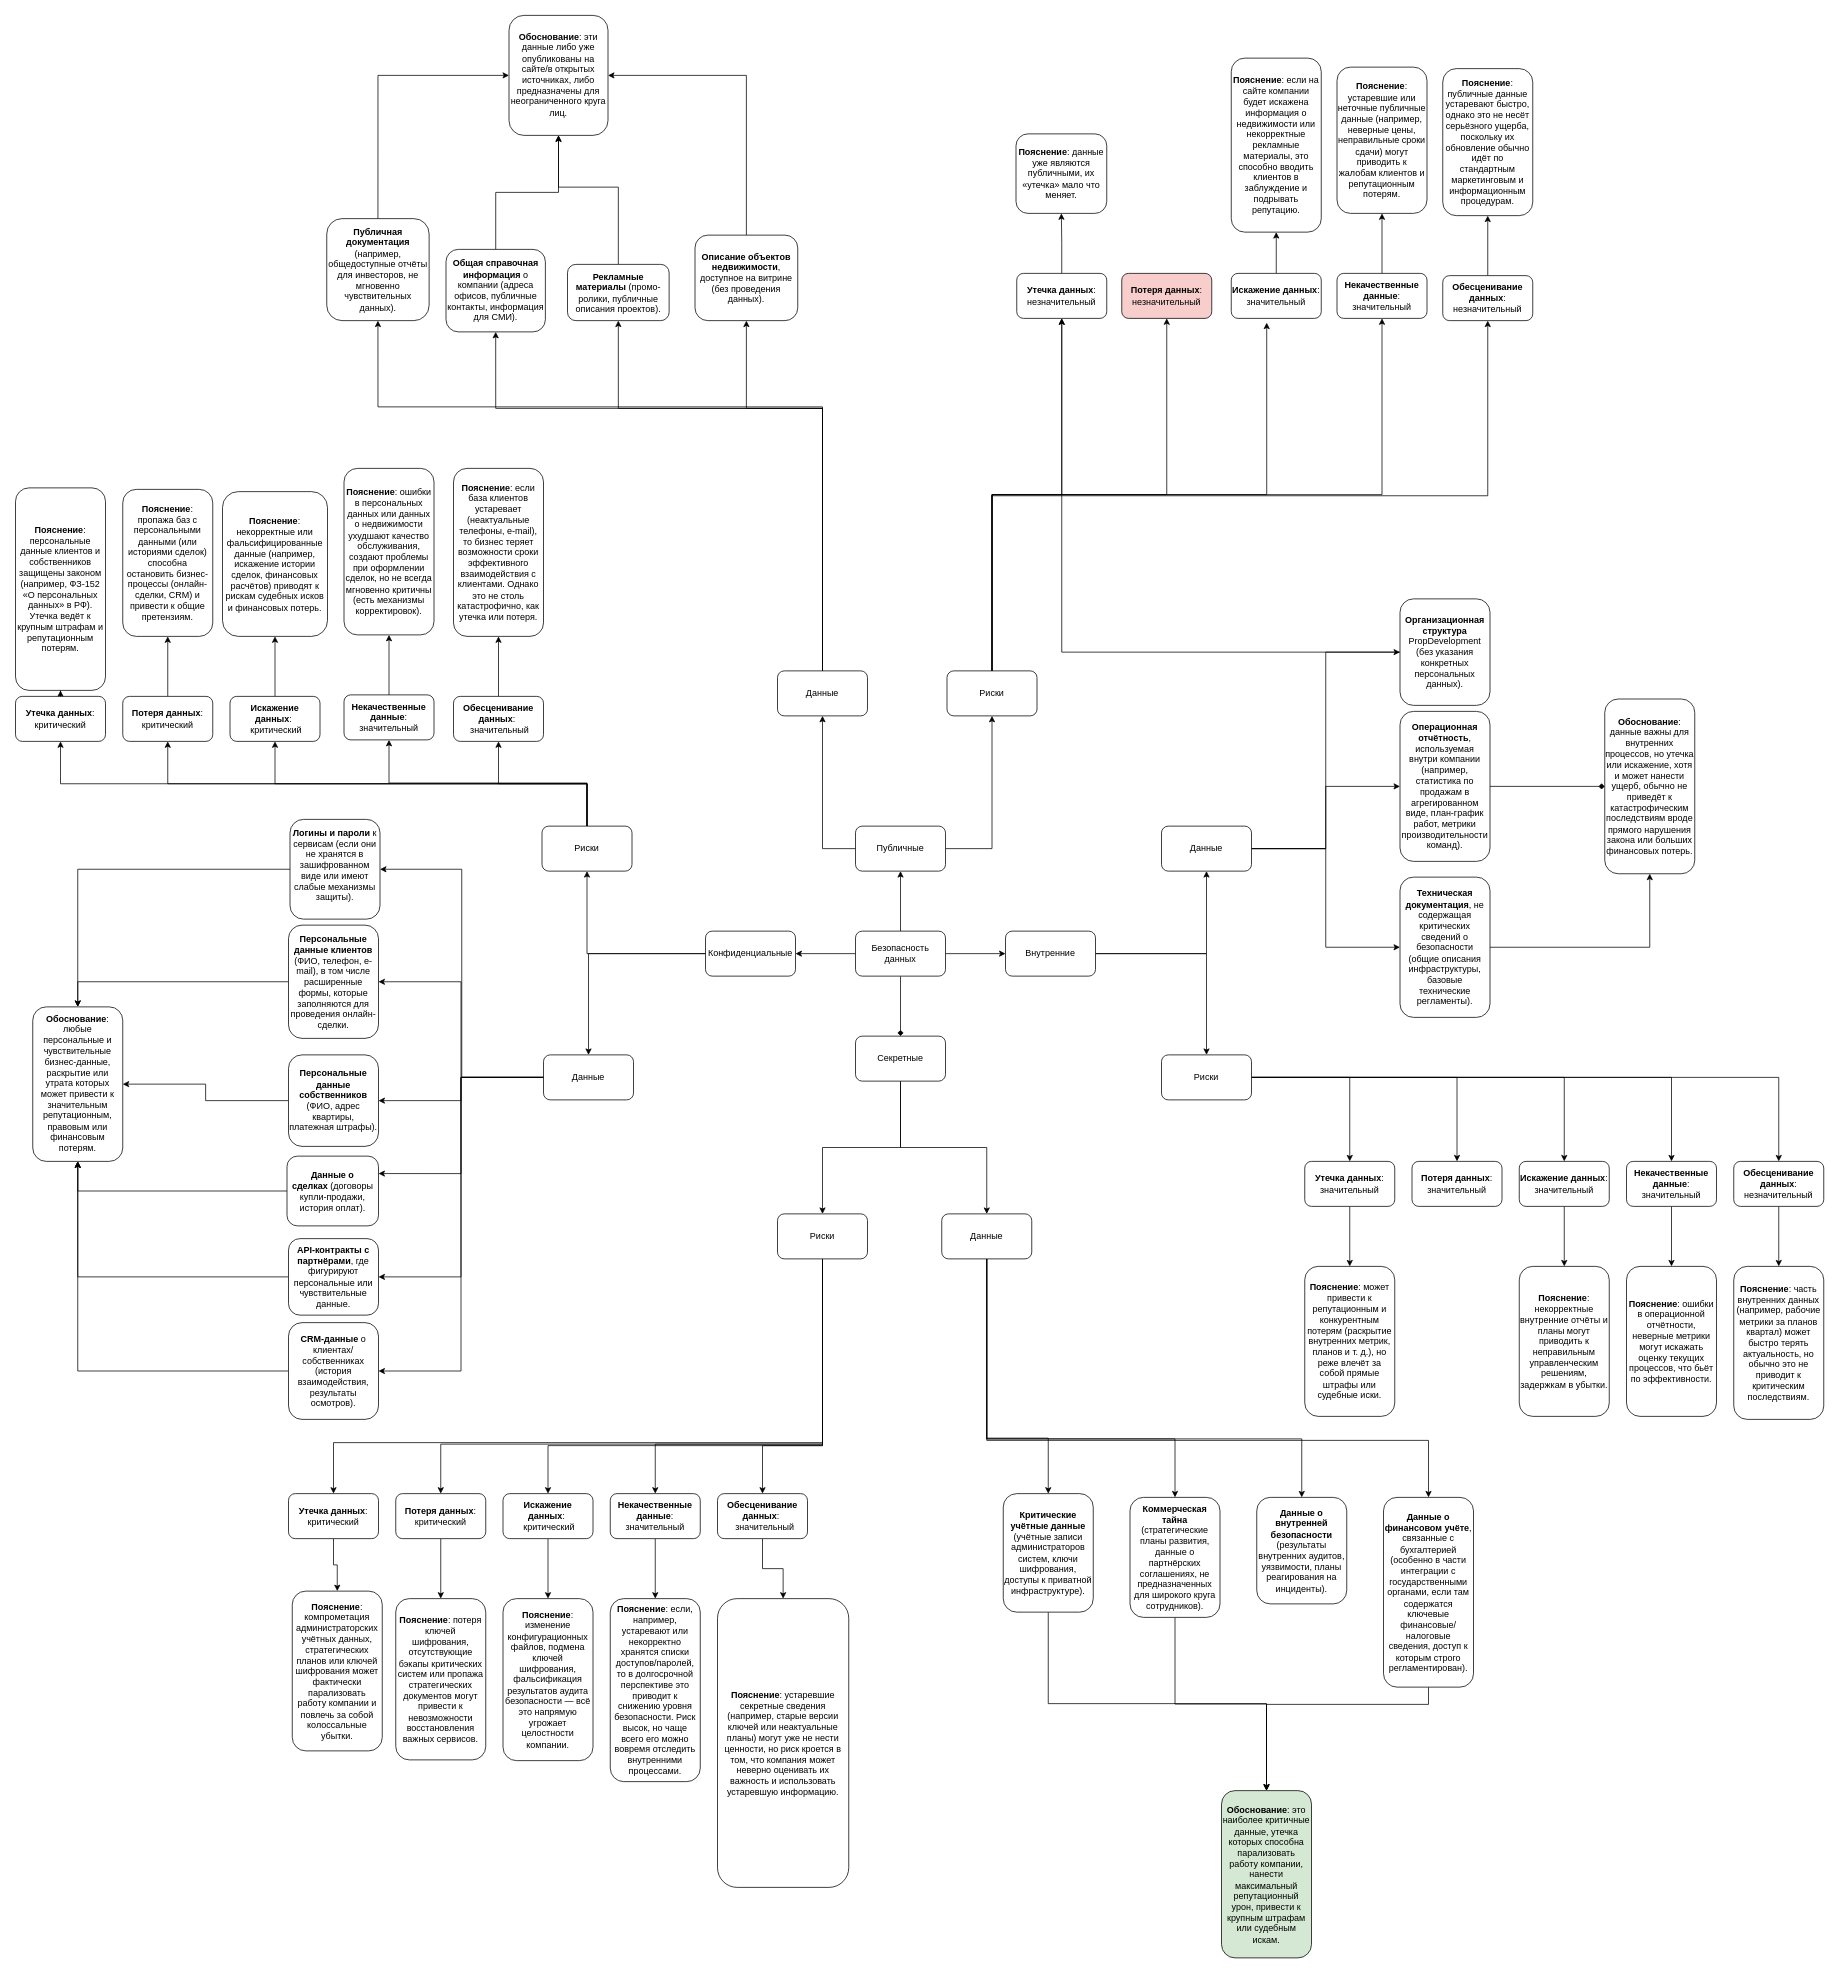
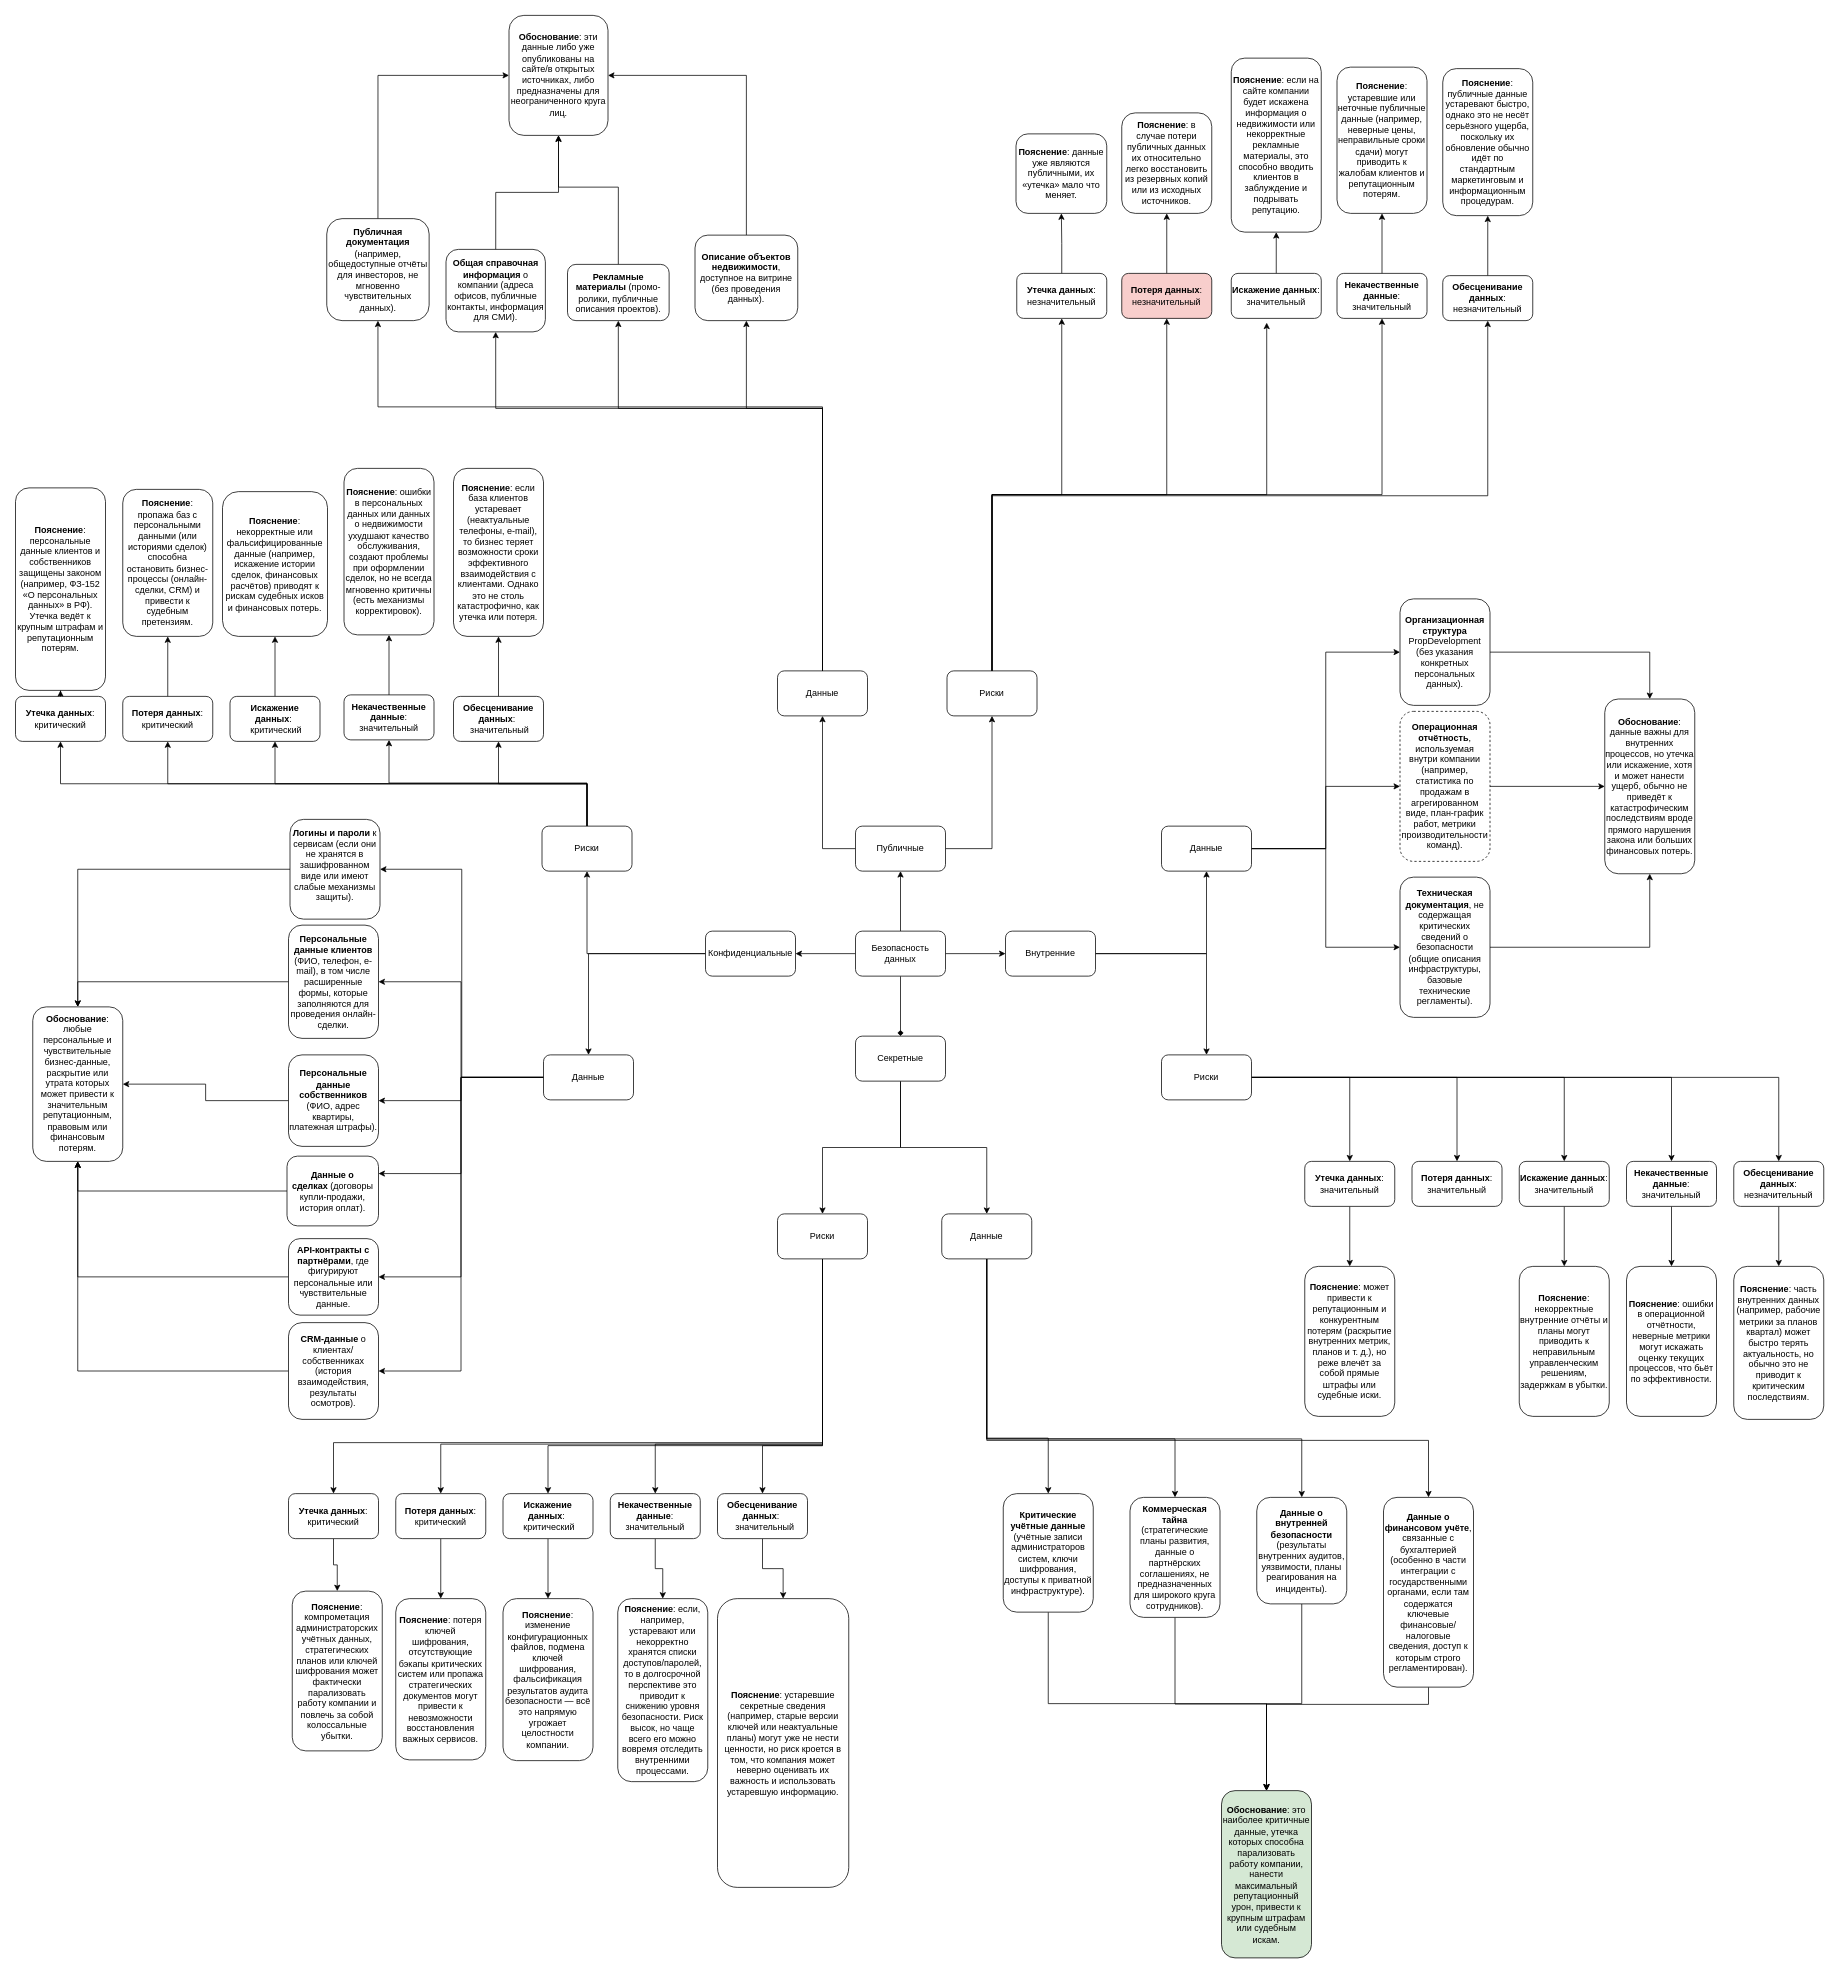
node "Пояснение: в случае потери публичных данных их относительно легко восстановить из резервных копий или из исходных источников.": added
edge "Потеря данных: незначительный" -> "Пояснение: в случае потери публичных данных их относительно легко восстановить из резервных копий или из исходных источников.": added
node "Пояснение: пропажа баз с персональными данными (или историями сделок) способна остановить бизнес-процессы (онлайн-сделки, CRM) и привести к общие претензиям.": label "Пояснение: пропажа баз с персональными данными (или историями сделок) способна остановить бизнес-процессы (онлайн-сделки, CRM) и привести к общие претензиям." -> "Пояснение: пропажа баз с персональными данными (или историями сделок) способна остановить бизнес-процессы (онлайн-сделки, CRM) и привести к судебным претензиям."
edge "Организационная структура PropDevelopment (без указания конкретных персональных данных)." -> "Утечка данных: незначительный": now "Организационная структура PropDevelopment (без указания конкретных персональных данных)." -> "Обоснование: данные важны для внутренних процессов, но утечка или искажение, хотя и может нанести ущерб, обычно не приведёт к катастрофическим последствиям вроде прямого нарушения закона или больших финансовых потерь."
node "Операционная отчётность, используемая внутри компании (например, статистика по продажам в агрегированном виде, план-график работ, метрики производительности команд).": style solid -> dashed
edge "Операционная отчётность, используемая внутри компании (например, статистика по продажам в агрегированном виде, план-график работ, метрики производительности команд)." -> "Обоснование: данные важны для внутренних процессов, но утечка или искажение, хотя и может нанести ущерб, обычно не приведёт к катастрофическим последствиям вроде прямого нарушения закона или больших финансовых потерь.": arrowhead diamond -> classic
edge "Данные о внутренней безопасности (результаты внутренних аудитов, уязвимости, планы реагирования на инциденты)." -> "Обоснование: это наиболее критичные данные, утечка которых способна парализовать работу компании, нанести максимальный репутационный урон, привести к крупным штрафам или судебным искам.": added
node "Пояснение: если, например, устаревают или некорректно хранятся списки доступов/паролей, то в долгосрочной перспективе это приводит к снижению уровня безопасности. Риск высок, но чаще всего его можно вовремя отследить внутренними процессами.": moved (655, 1690) -> (663, 1690)
